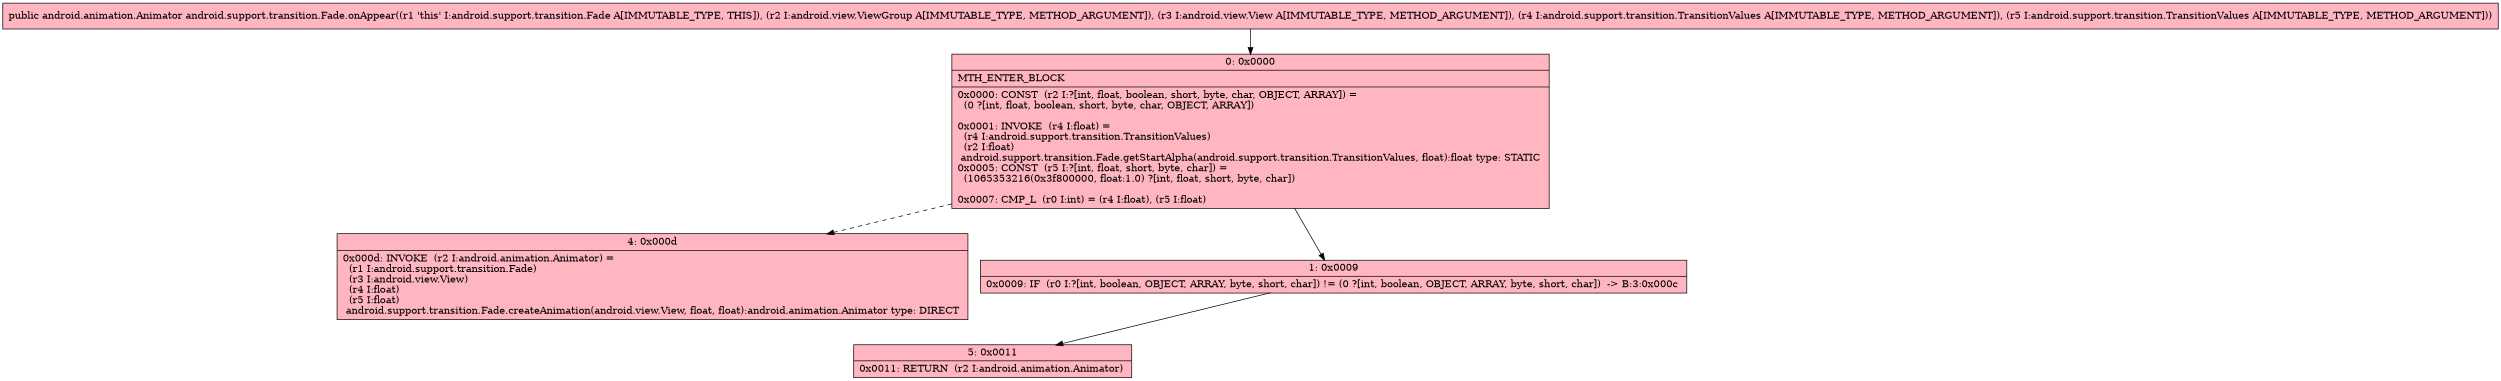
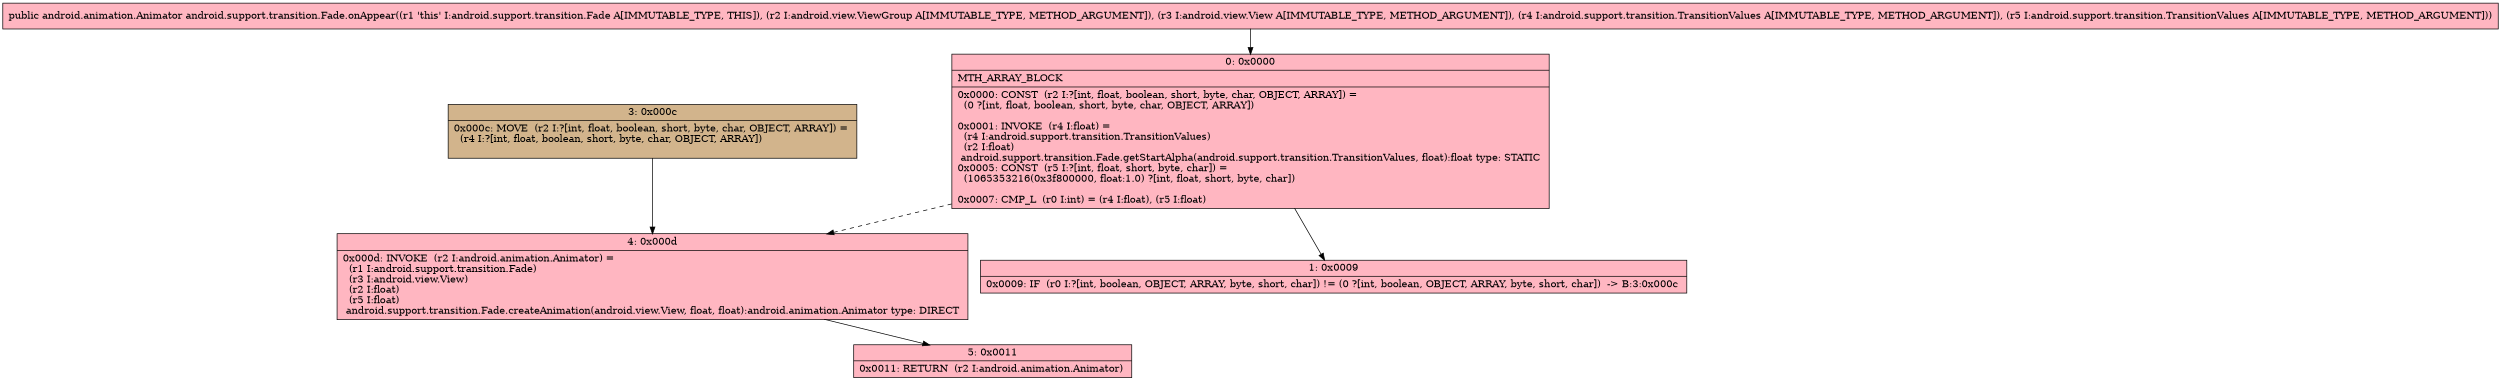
node "0: 0x0000": text "MTH_ENTER_BLOCK" -> "MTH_ARRAY_BLOCK"
node "3: 0x000c": added
node "4: 0x000d": text "(r4 I:float)" -> "(r2 I:float)"
edge "1: 0x0009" -> "5: 0x0011": now "4: 0x000d" -> "5: 0x0011"
